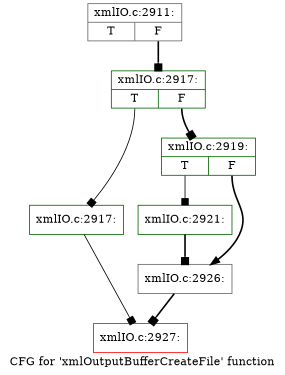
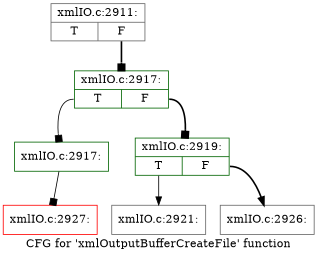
edge "xmlIO.c:2919:" -> "xmlIO.c:2921:": arrowhead box -> normal
node "xmlIO.c:2921:": color darkgreen -> gray40
edge "xmlIO.c:2921:" -> "xmlIO.c:2926:": removed
edge "xmlIO.c:2926:" -> "xmlIO.c:2927:": removed
